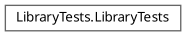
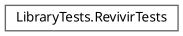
node "LibraryTests.LibraryTests": label "LibraryTests.LibraryTests" -> "LibraryTests.RevivirTests"
